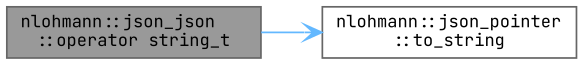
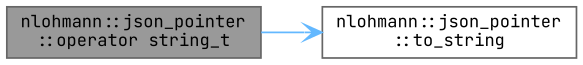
node "nlohmann::json_json ::operator string_t": label "nlohmann::json_json ::operator string_t" -> "nlohmann::json_pointer ::operator string_t"
